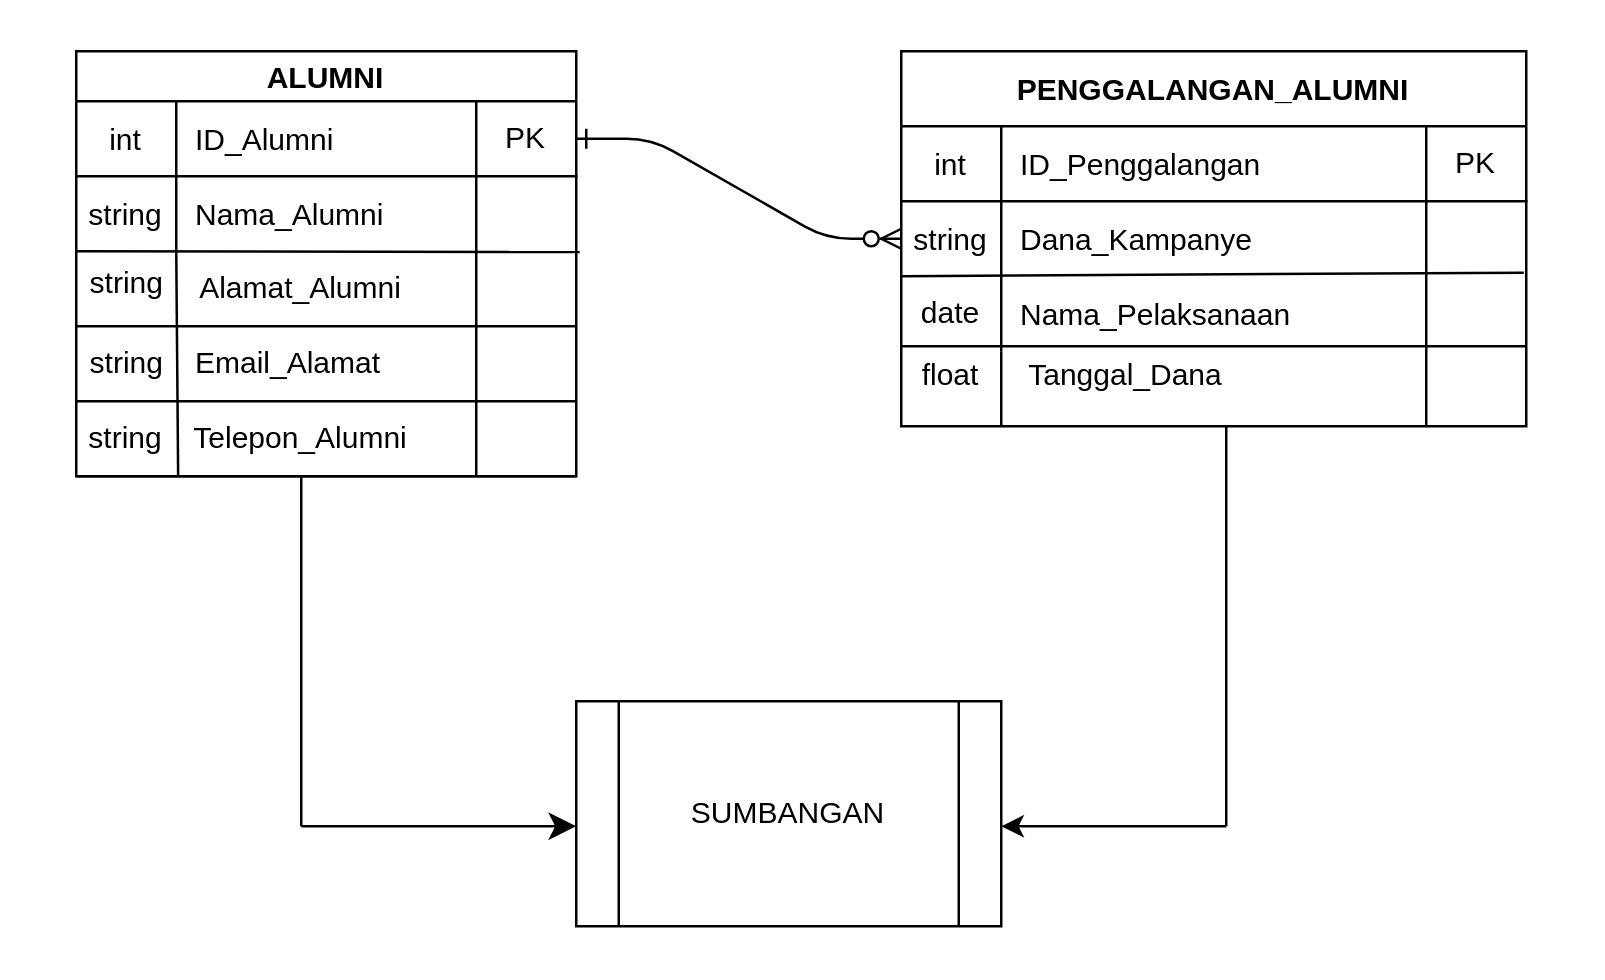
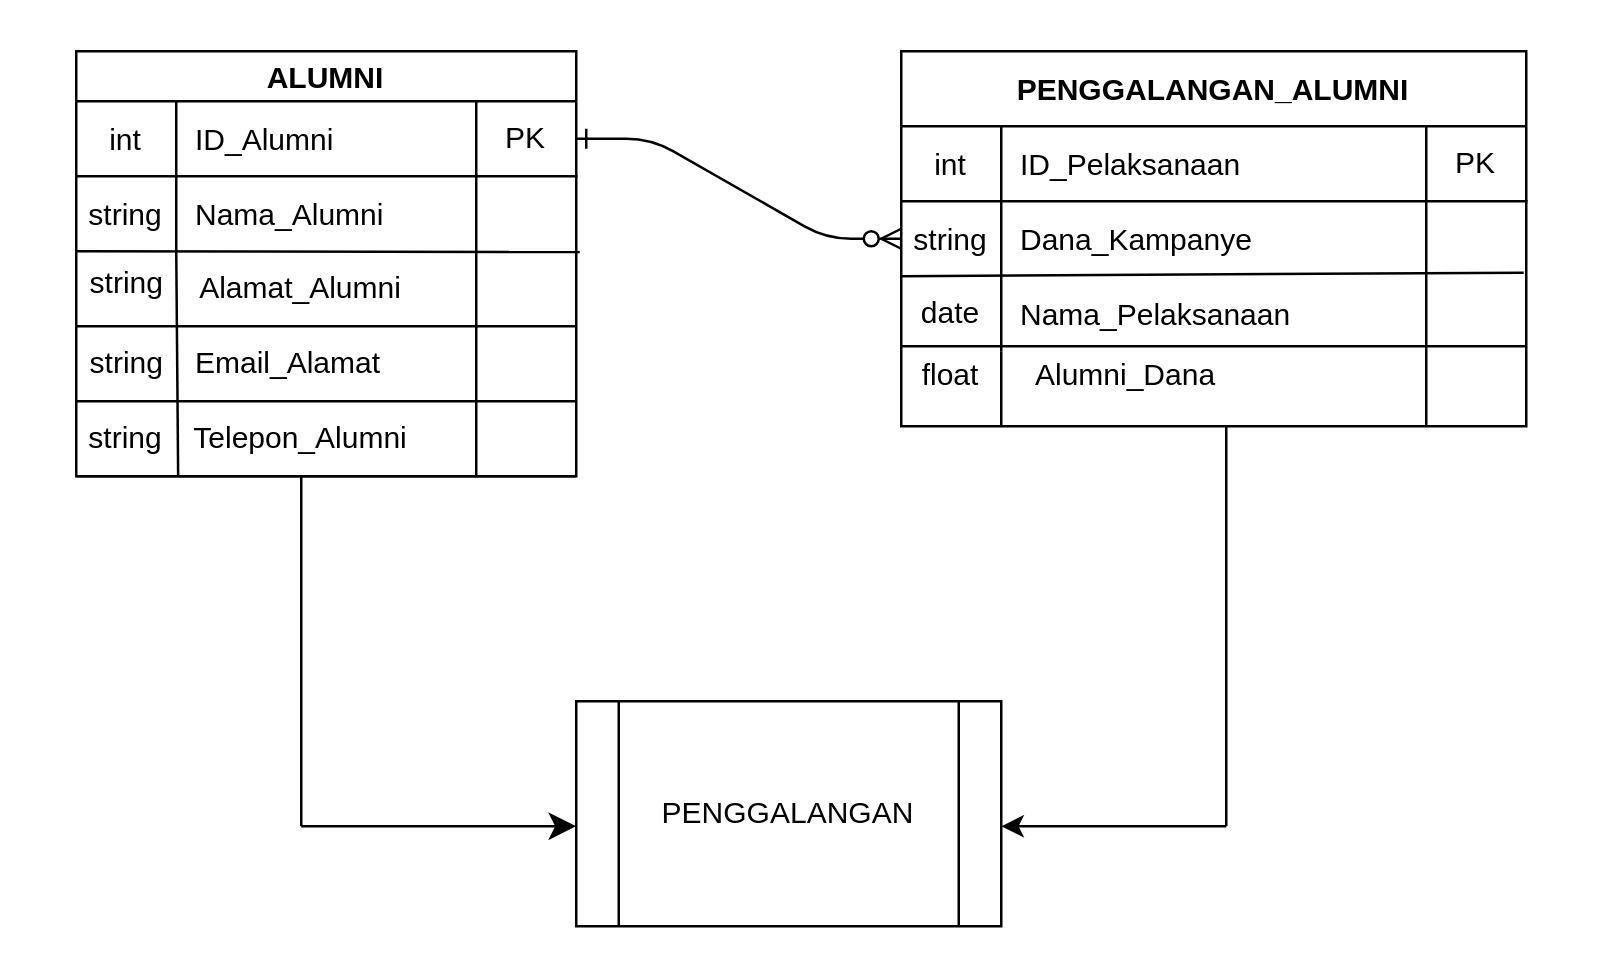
node "ID_Penggalangan": label "ID_Penggalangan" -> "ID_Pelaksanaan"
node "Tanggal_Dana": label "Tanggal_Dana" -> "Alumni_Dana"
node "SUMBANGAN": label "SUMBANGAN" -> "PENGGALANGAN"
